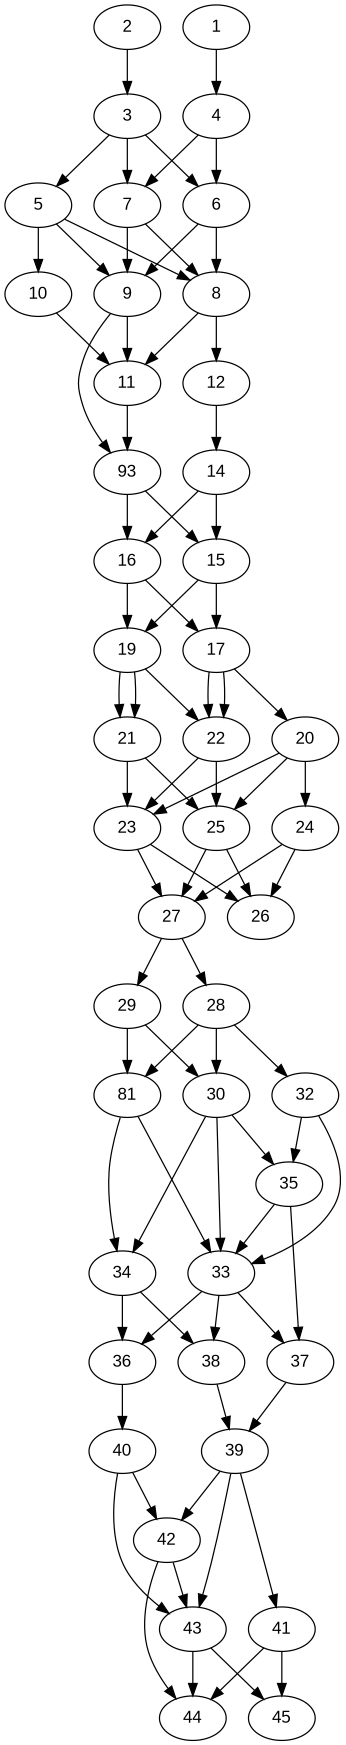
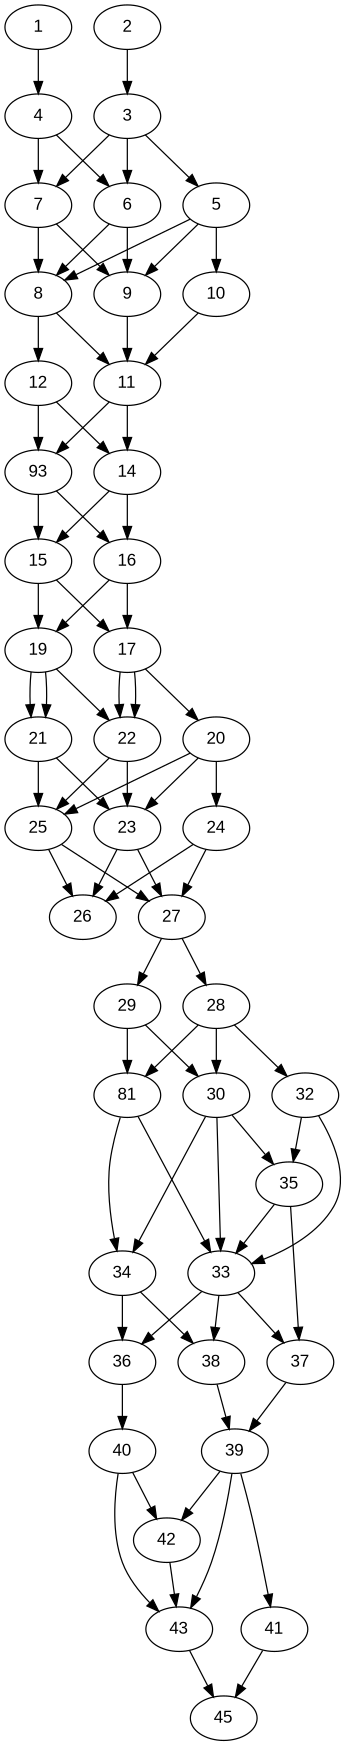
edge "9" -> "93": now "12" -> "93"
edge "11" -> "14": added
node "44": removed
